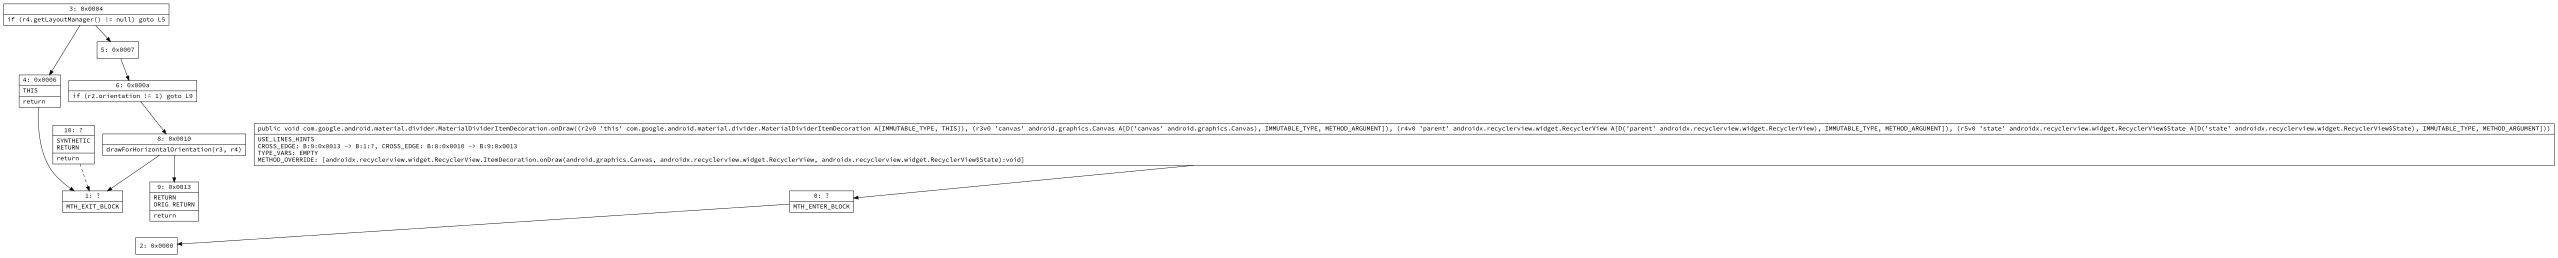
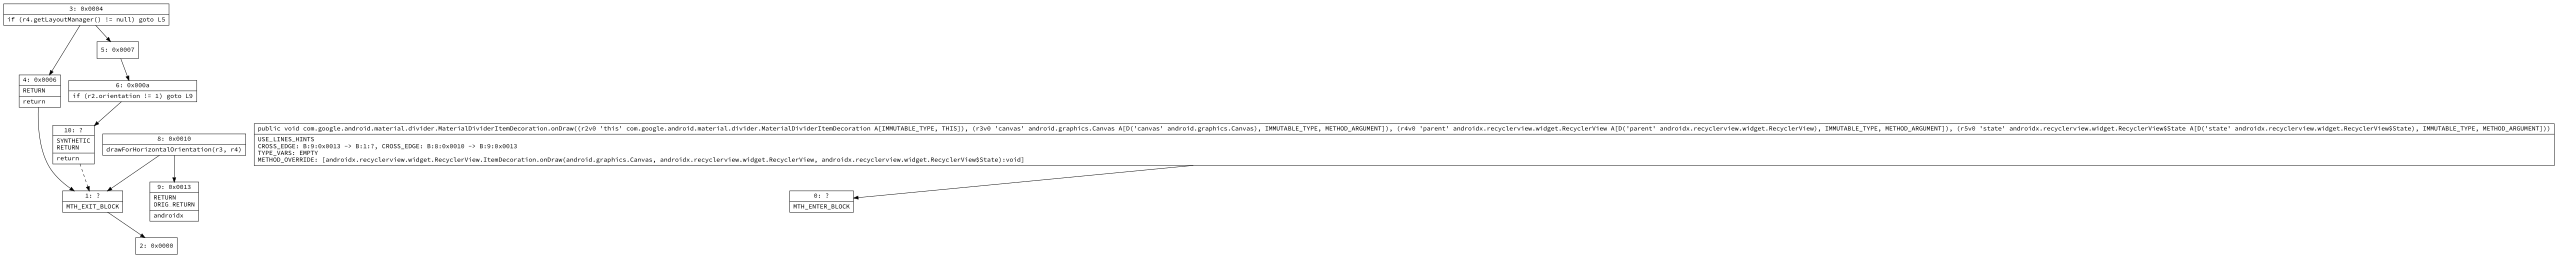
node "4: 0x0006": text "THIS" -> "RETURN"
edge "6: 0x000a" -> "8: 0x0010": now "6: 0x000a" -> "10: ?"
node "9: 0x0013": text "return" -> "androidx"
edge "0: ?" -> "2: 0x0000": now "1: ?" -> "2: 0x0000"
